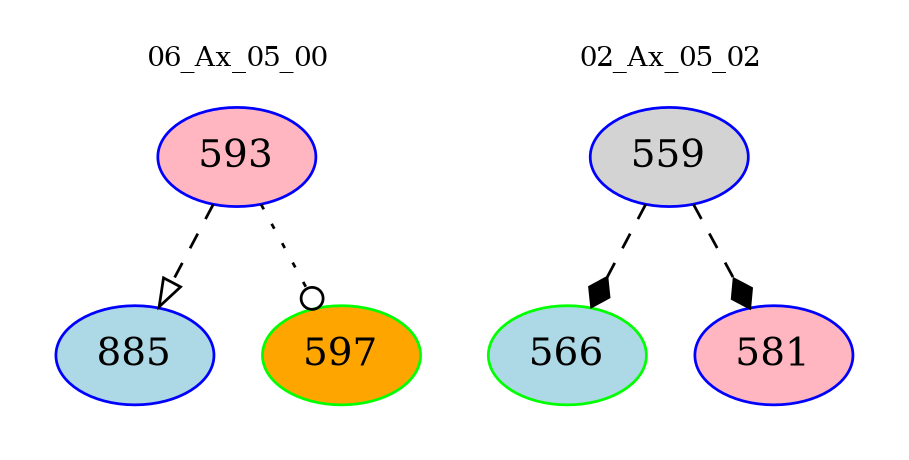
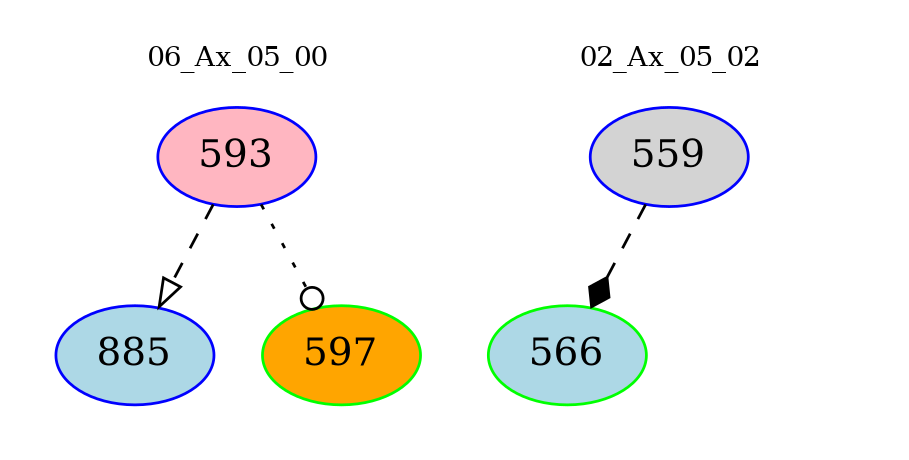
node "581": removed
